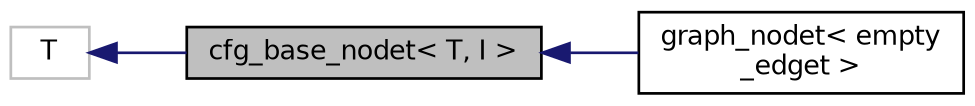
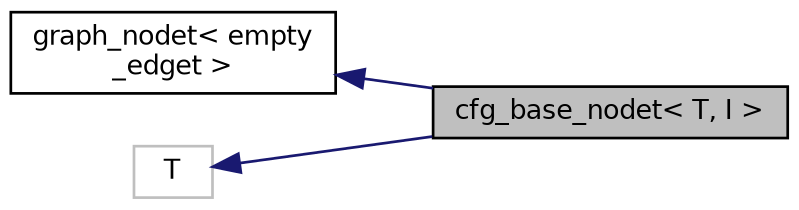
edge "graph_nodet< empty _edget >" -> "cfg_base_nodet< T, I >": reversed
